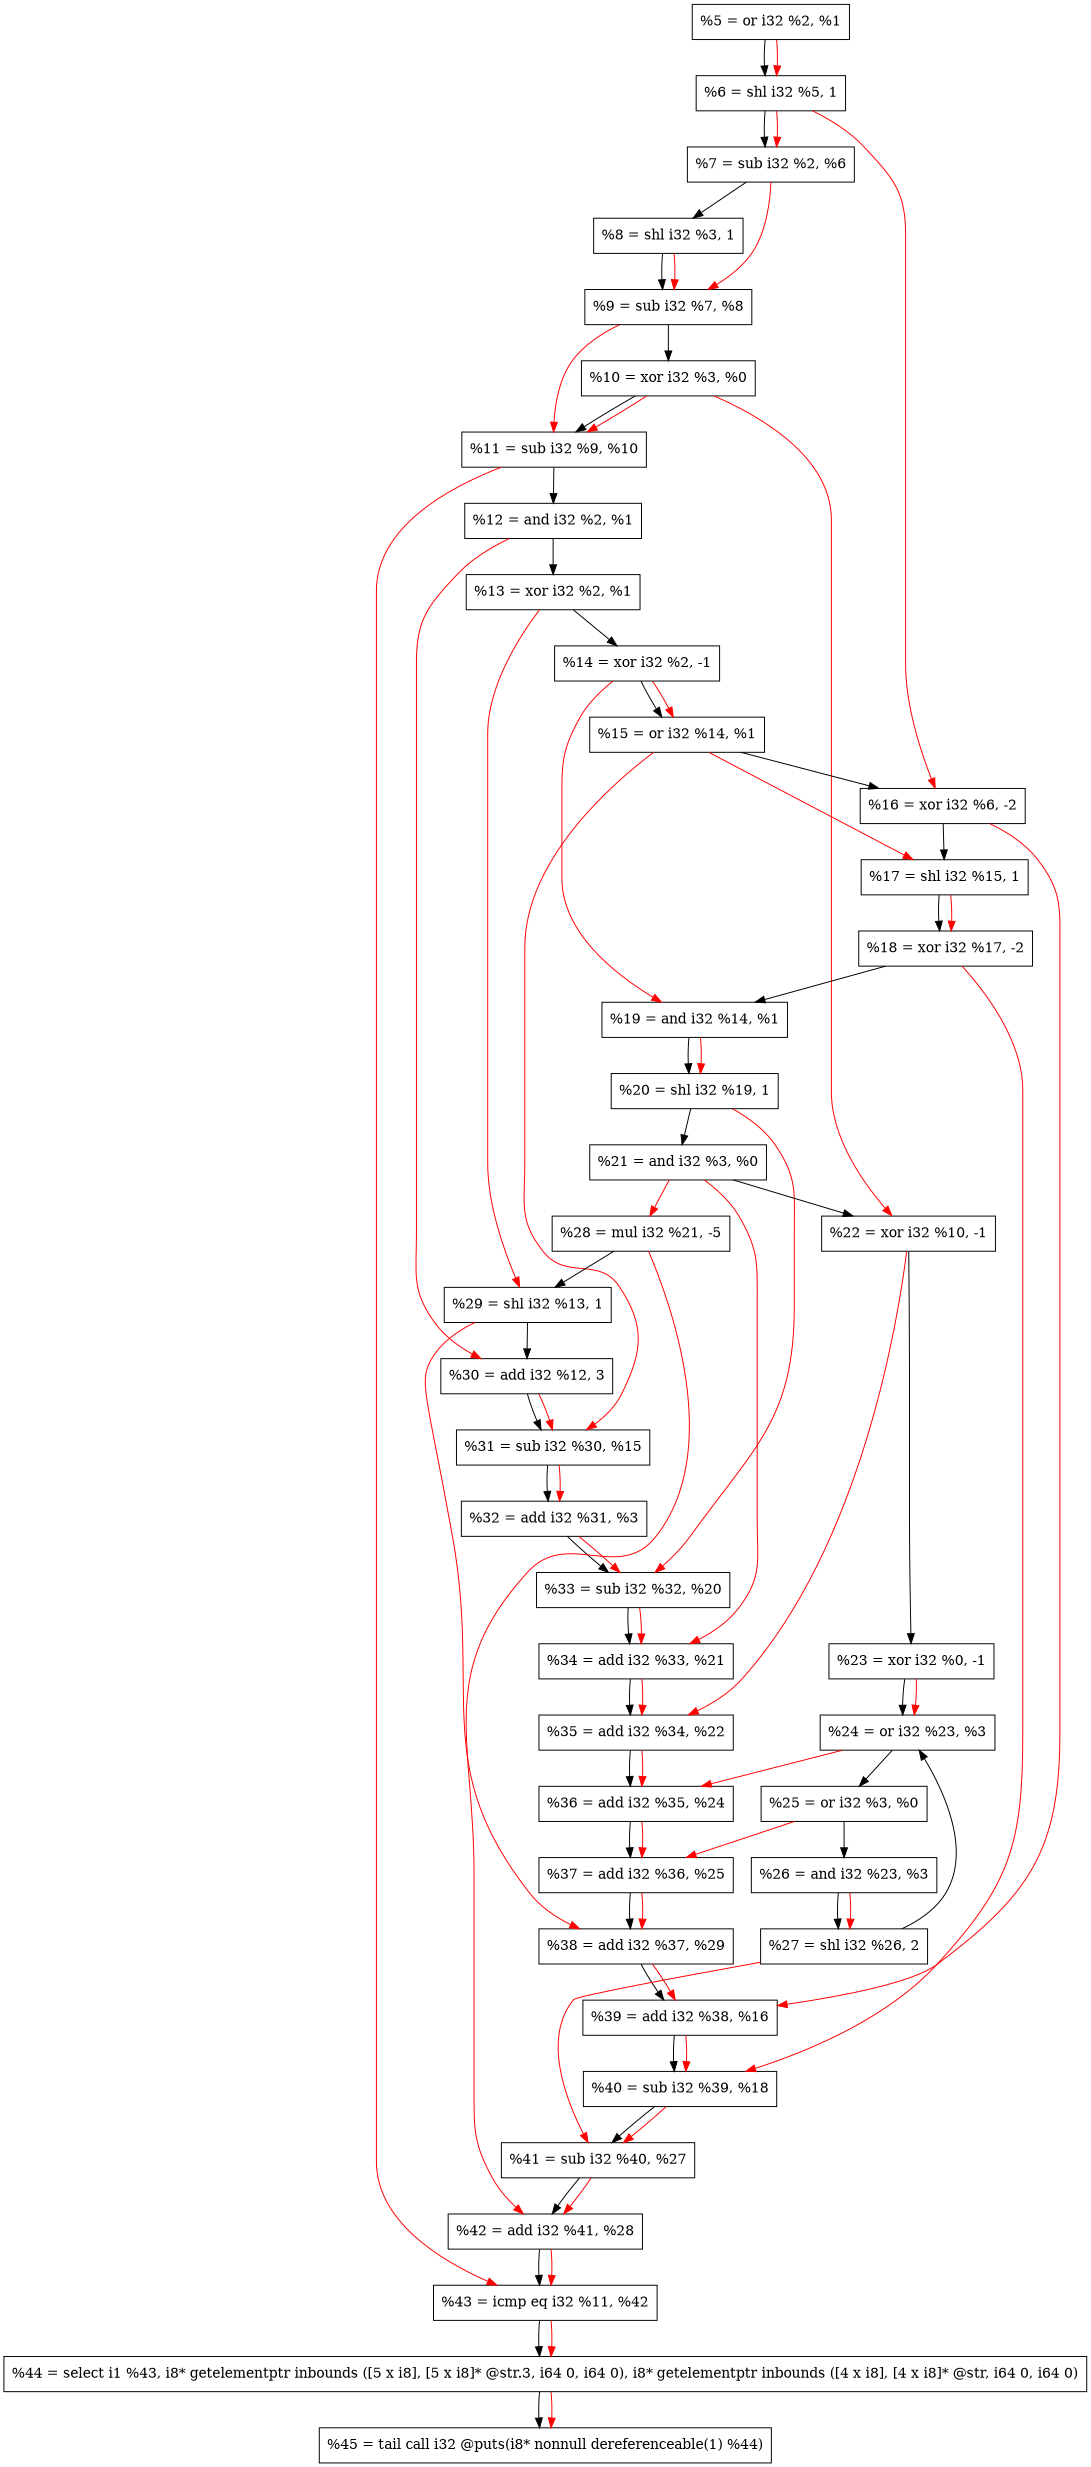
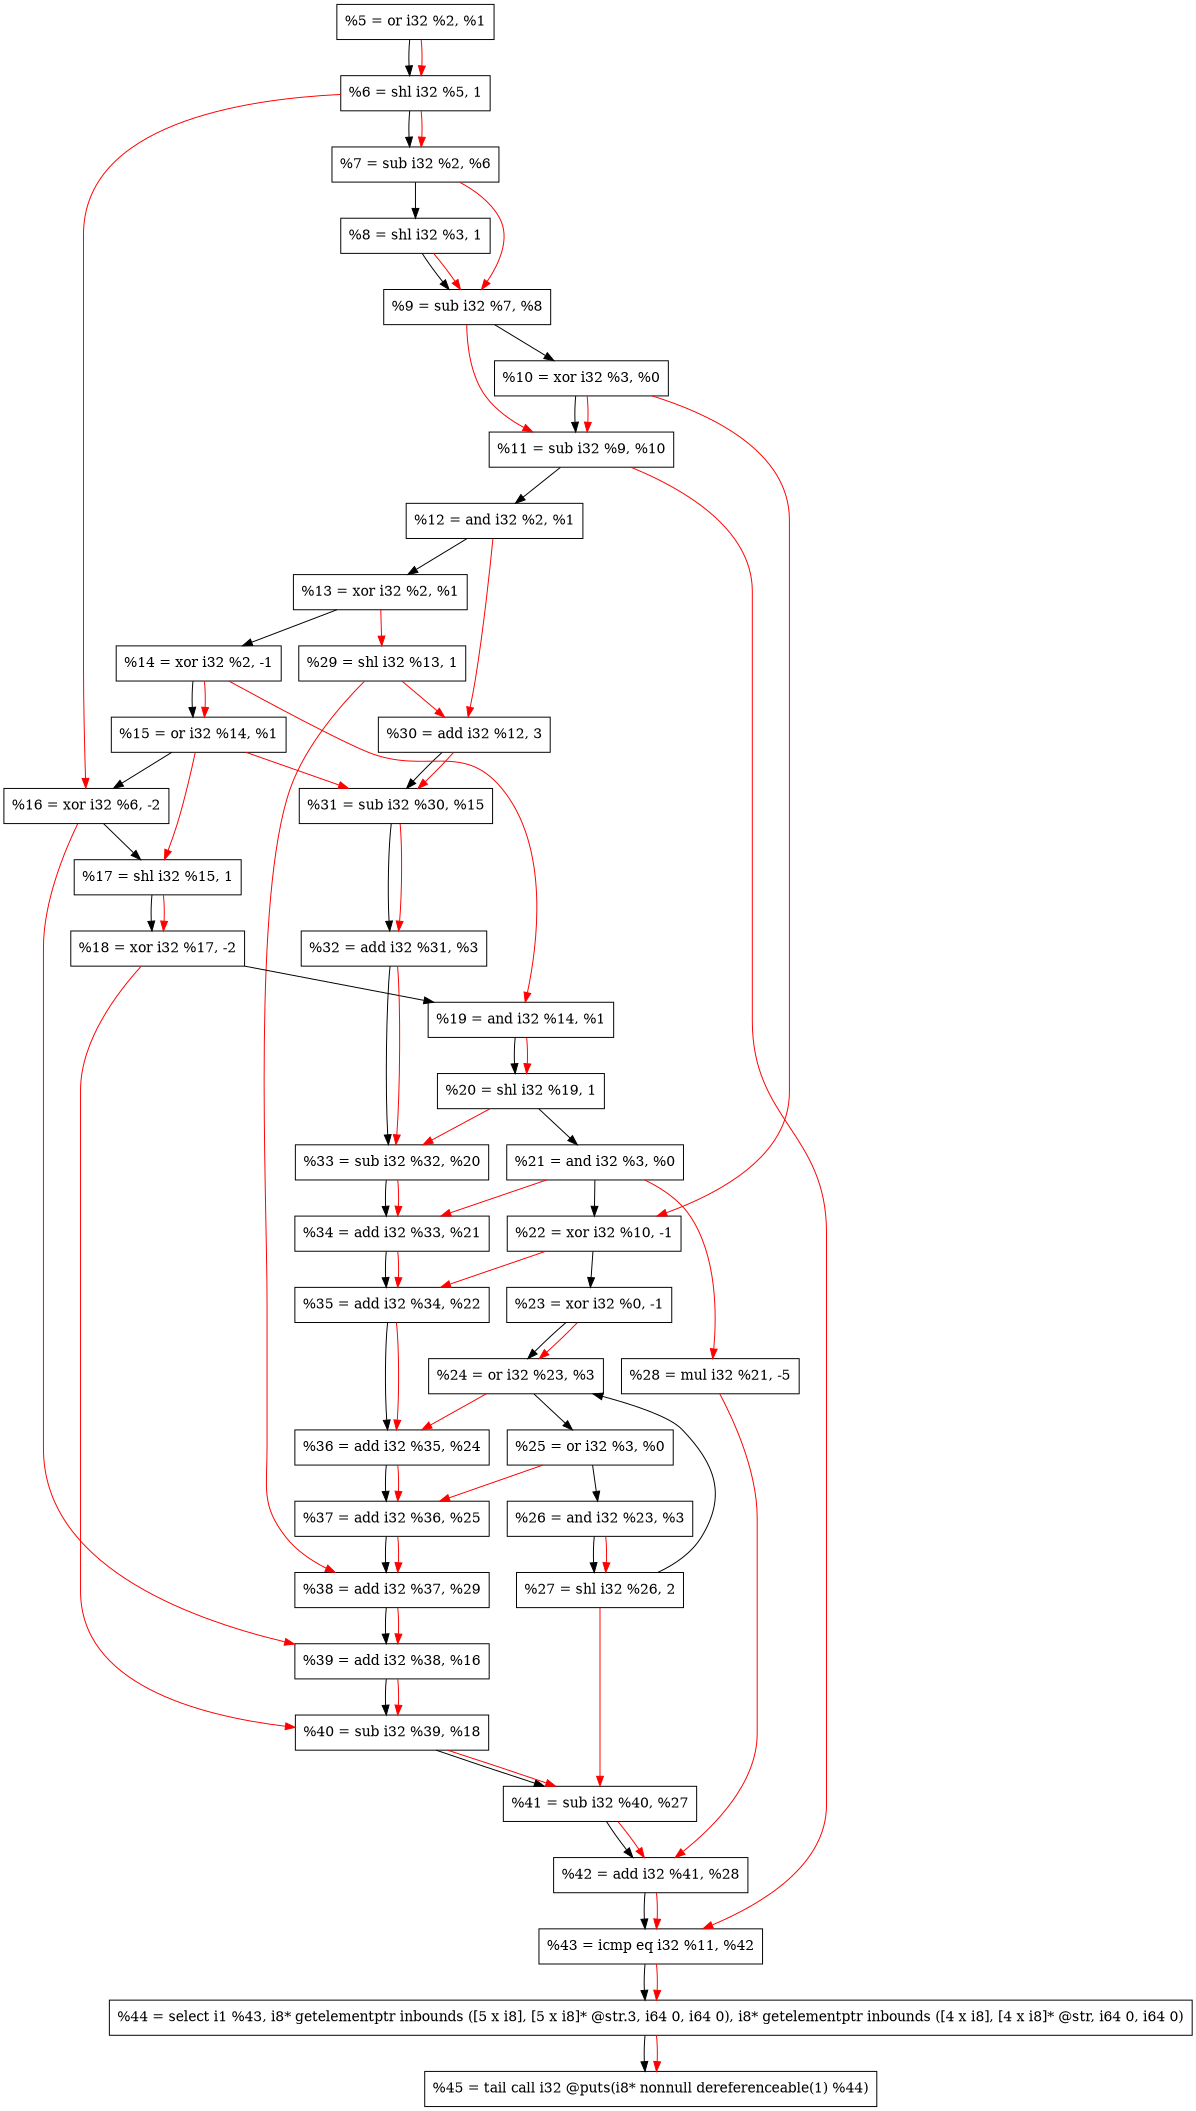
edge "%28 = mul i32 %21, -5" -> "%29 = shl i32 %13, 1": removed
edge "%29 = shl i32 %13, 1" -> "%30 = add i32 %12, 3": color black -> red
